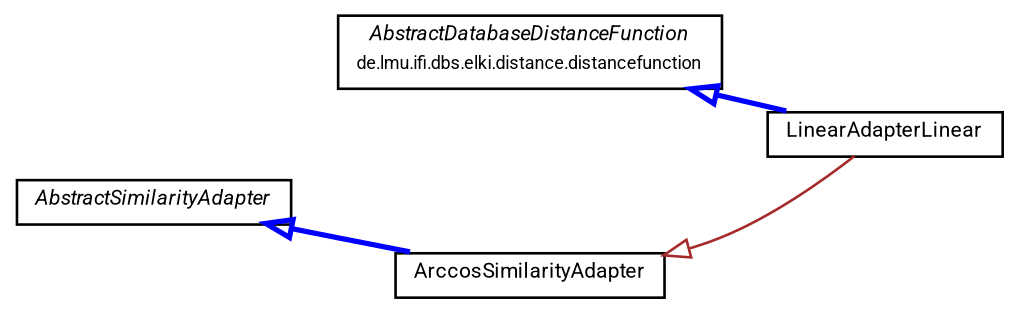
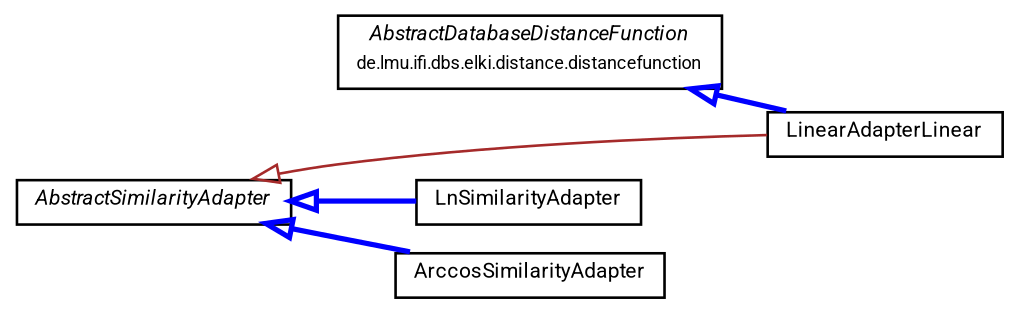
node "LnSimilarityAdapter": added
edge "LinearAdapterLinear" -> "ArccosSimilarityAdapter": now "LinearAdapterLinear" -> "AbstractSimilarityAdapter"
